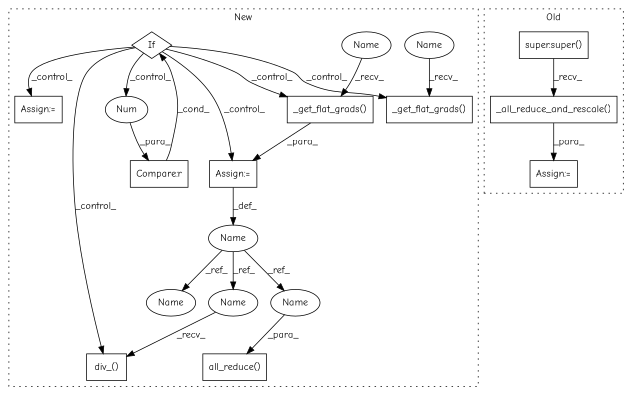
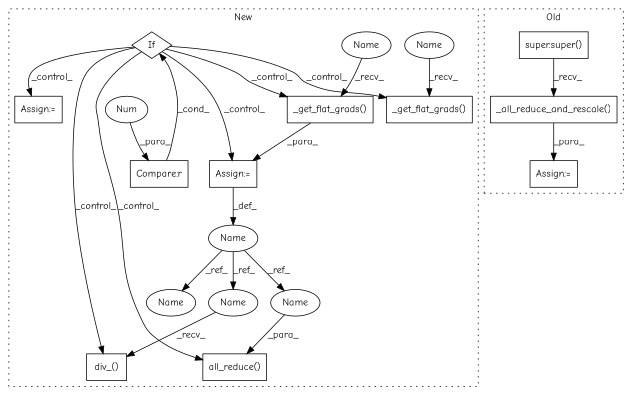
edge "If" -> "Num": now "If" -> "all_reduce()"
